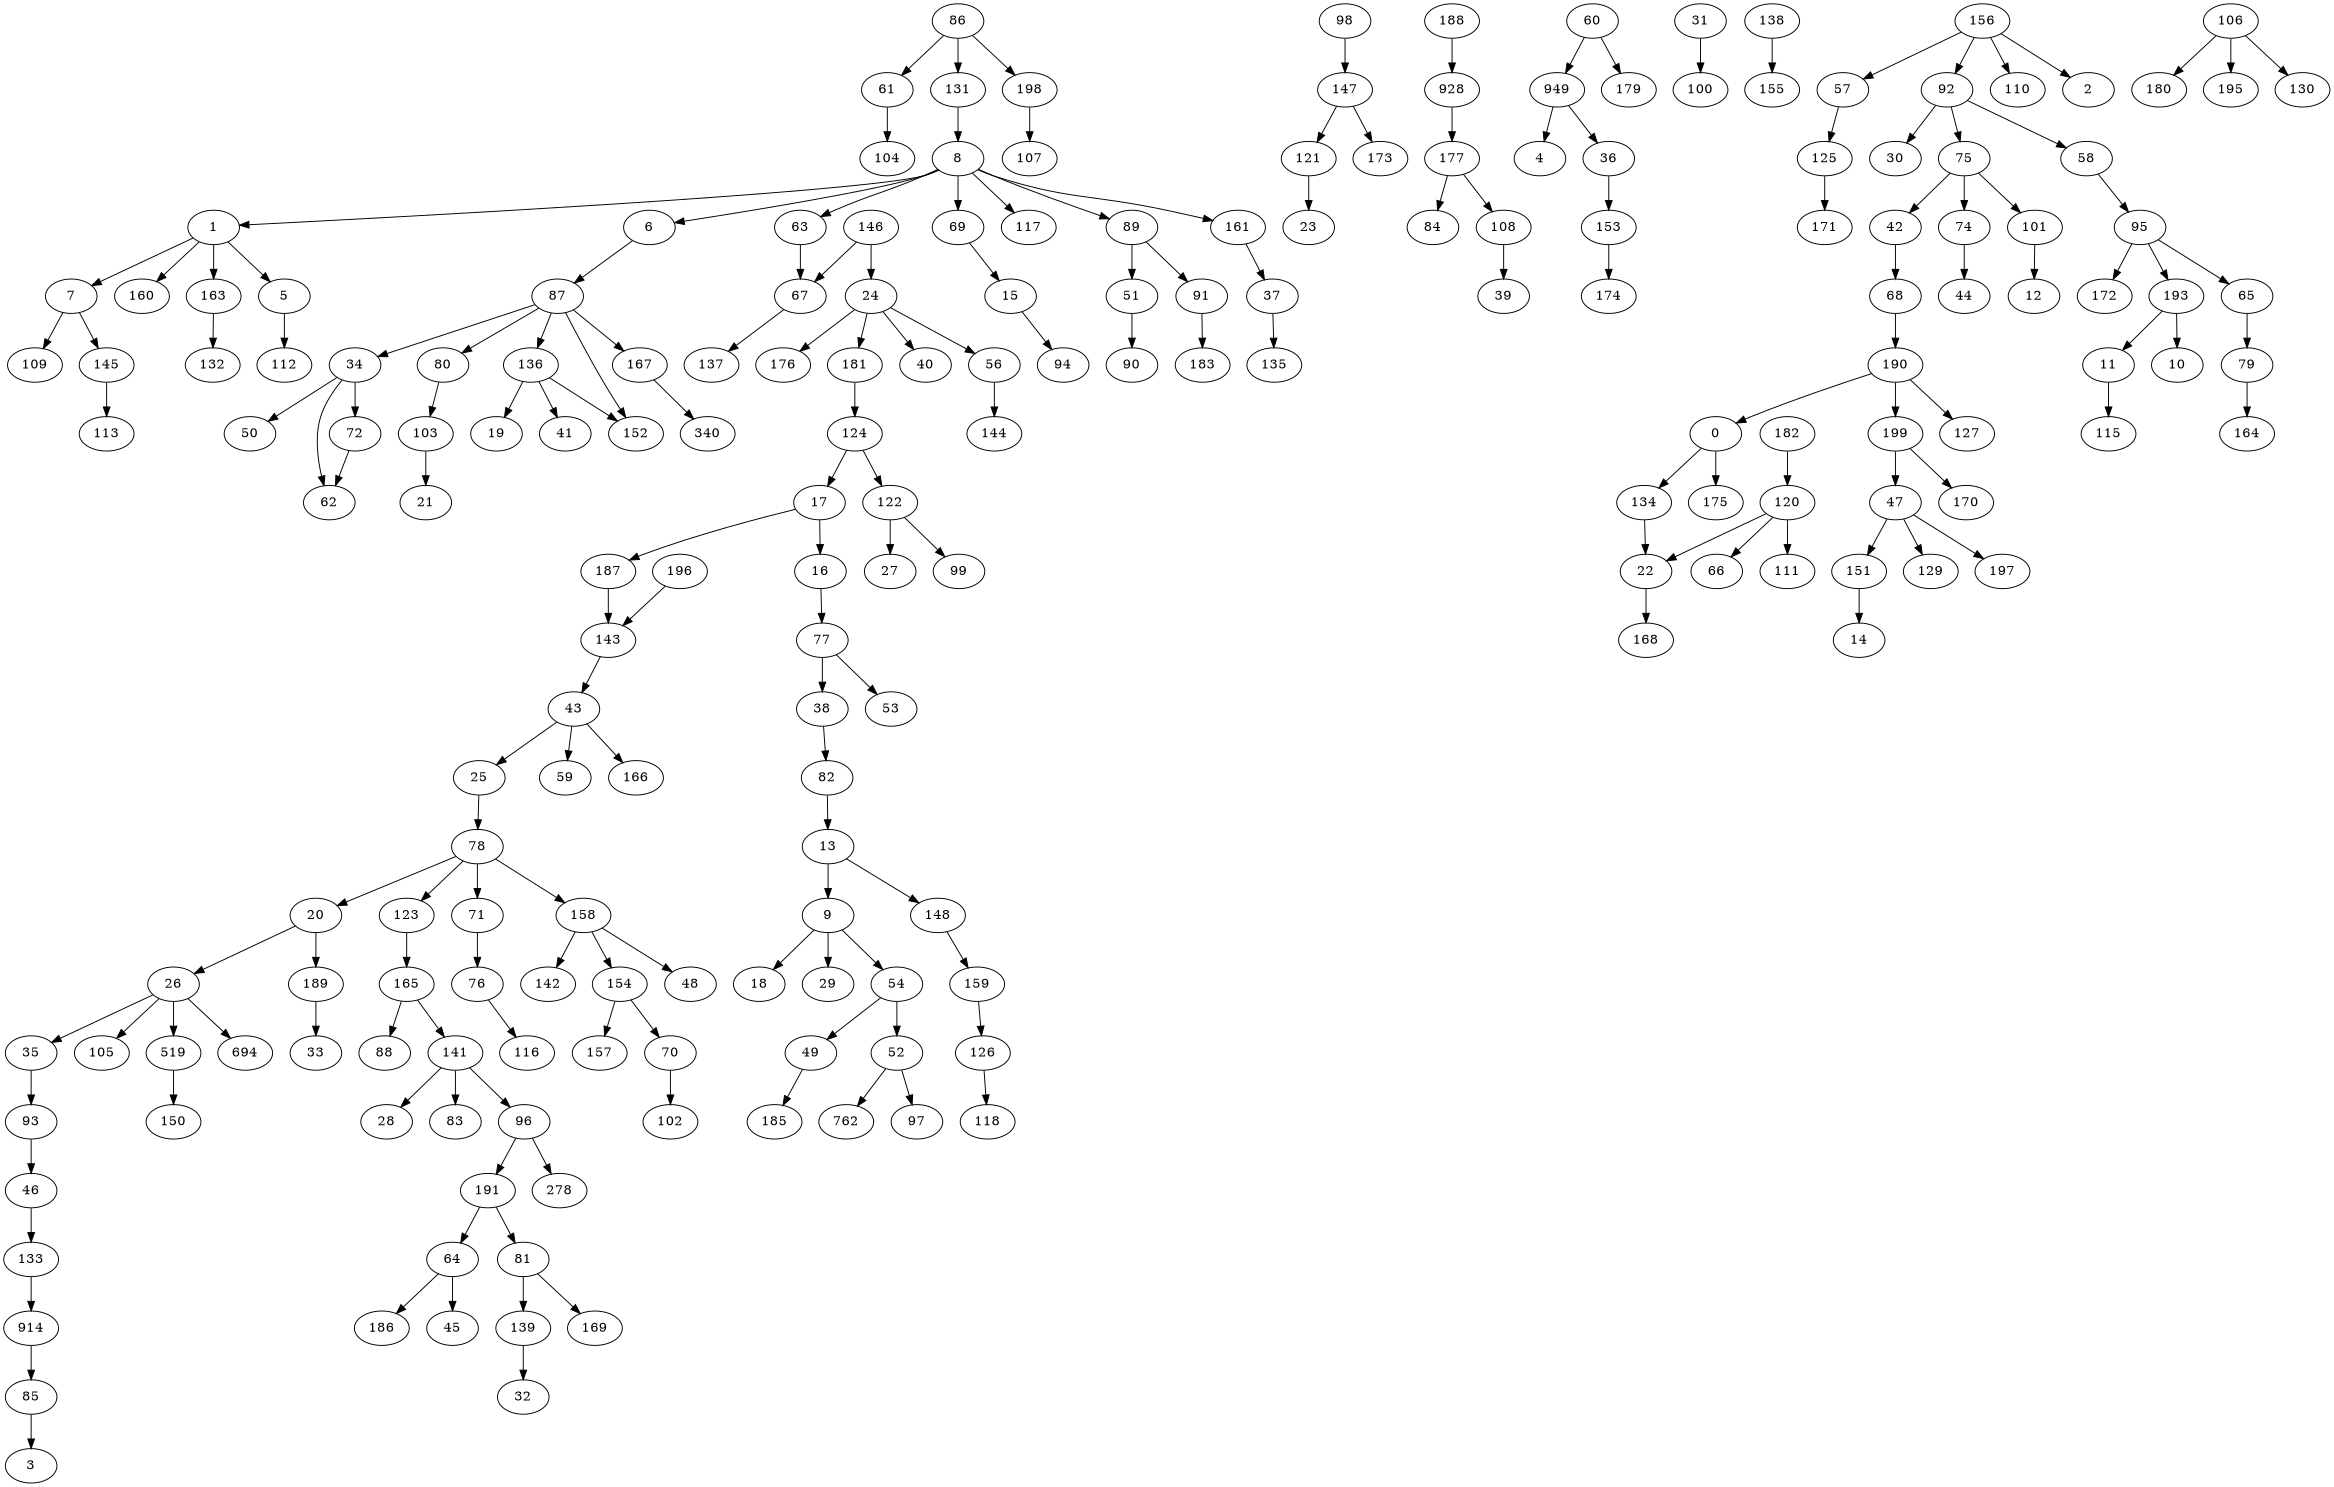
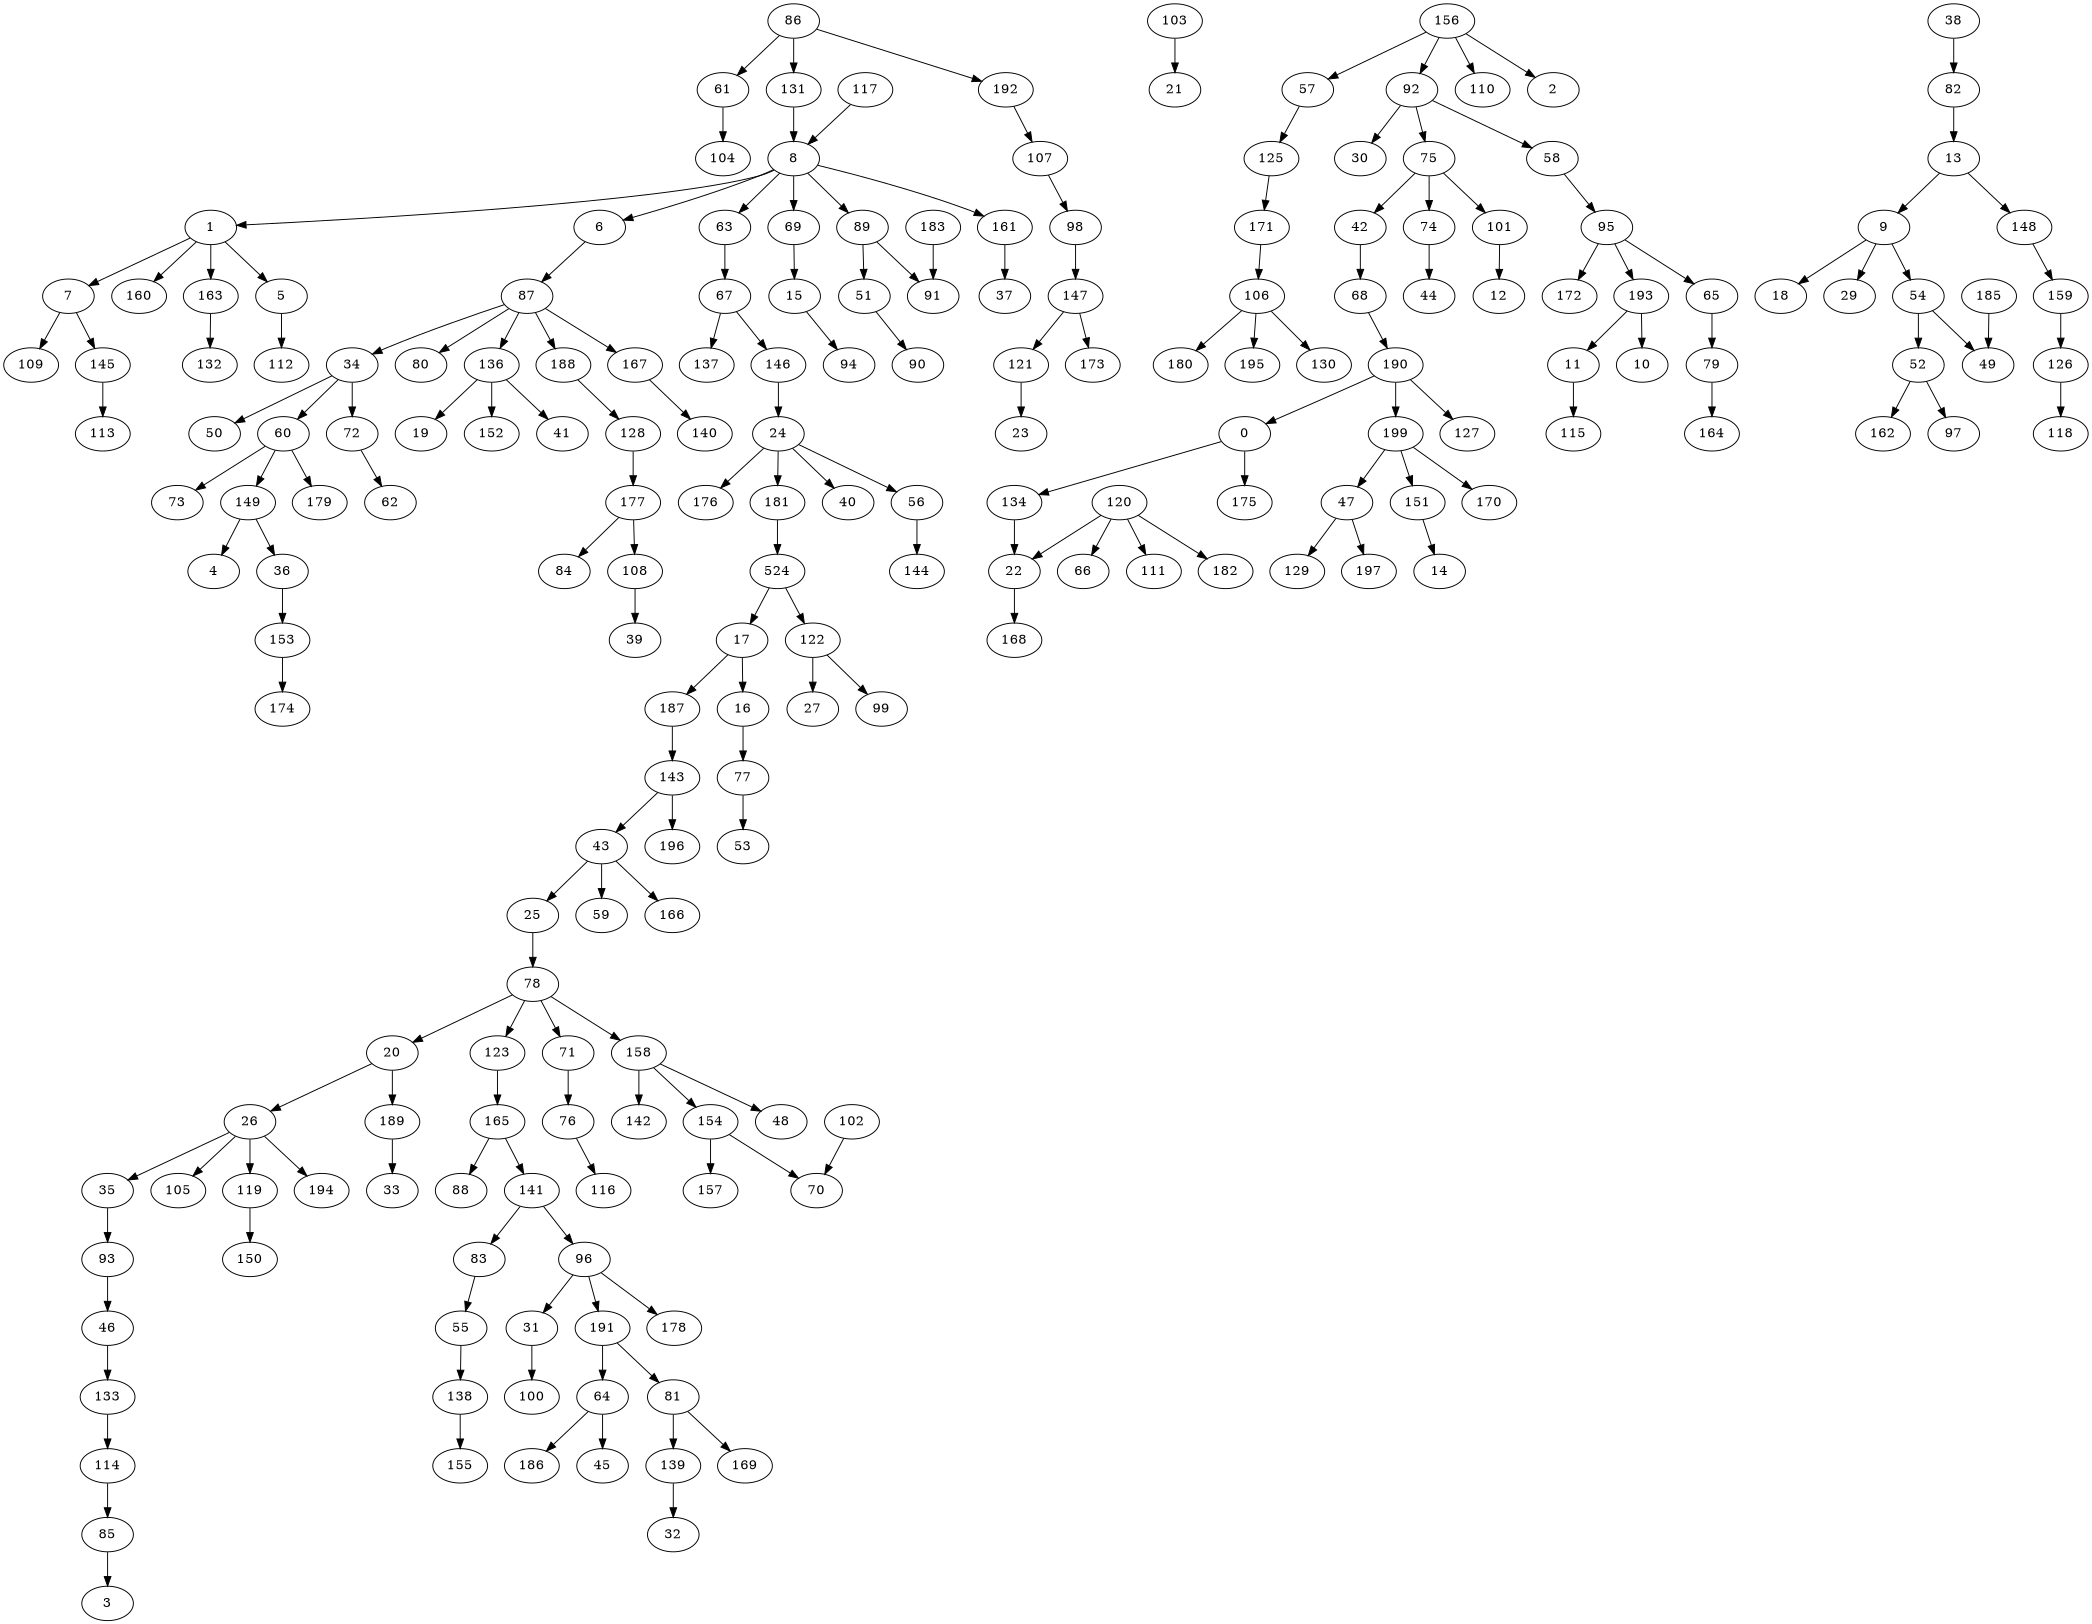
node "198": label "198" -> "192"
node "928": label "928" -> "128"
node "949": label "949" -> "149"
edge "107" -> "98": added
edge "8" -> "117": reversed
edge "171" -> "106": added
edge "146" -> "67": reversed
edge "91" -> "183": reversed
edge "87" -> "152": now "87" -> "188"
node "135": removed
edge "80" -> "103": removed
edge "34" -> "62": now "34" -> "60"
node "340": label "340" -> "140"
node "124": label "124" -> "524"
edge "182" -> "120": reversed
node "73": added
edge "47" -> "151": now "199" -> "151"
edge "196" -> "143": reversed
edge "77" -> "38": removed
node "519": label "519" -> "119"
node "694": label "694" -> "194"
edge "70" -> "102": reversed
edge "49" -> "185": reversed
node "28": removed
node "762": label "762" -> "162"
node "278": label "278" -> "178"
edge "96" -> "31": added
node "914": label "914" -> "114"
node "55": added
